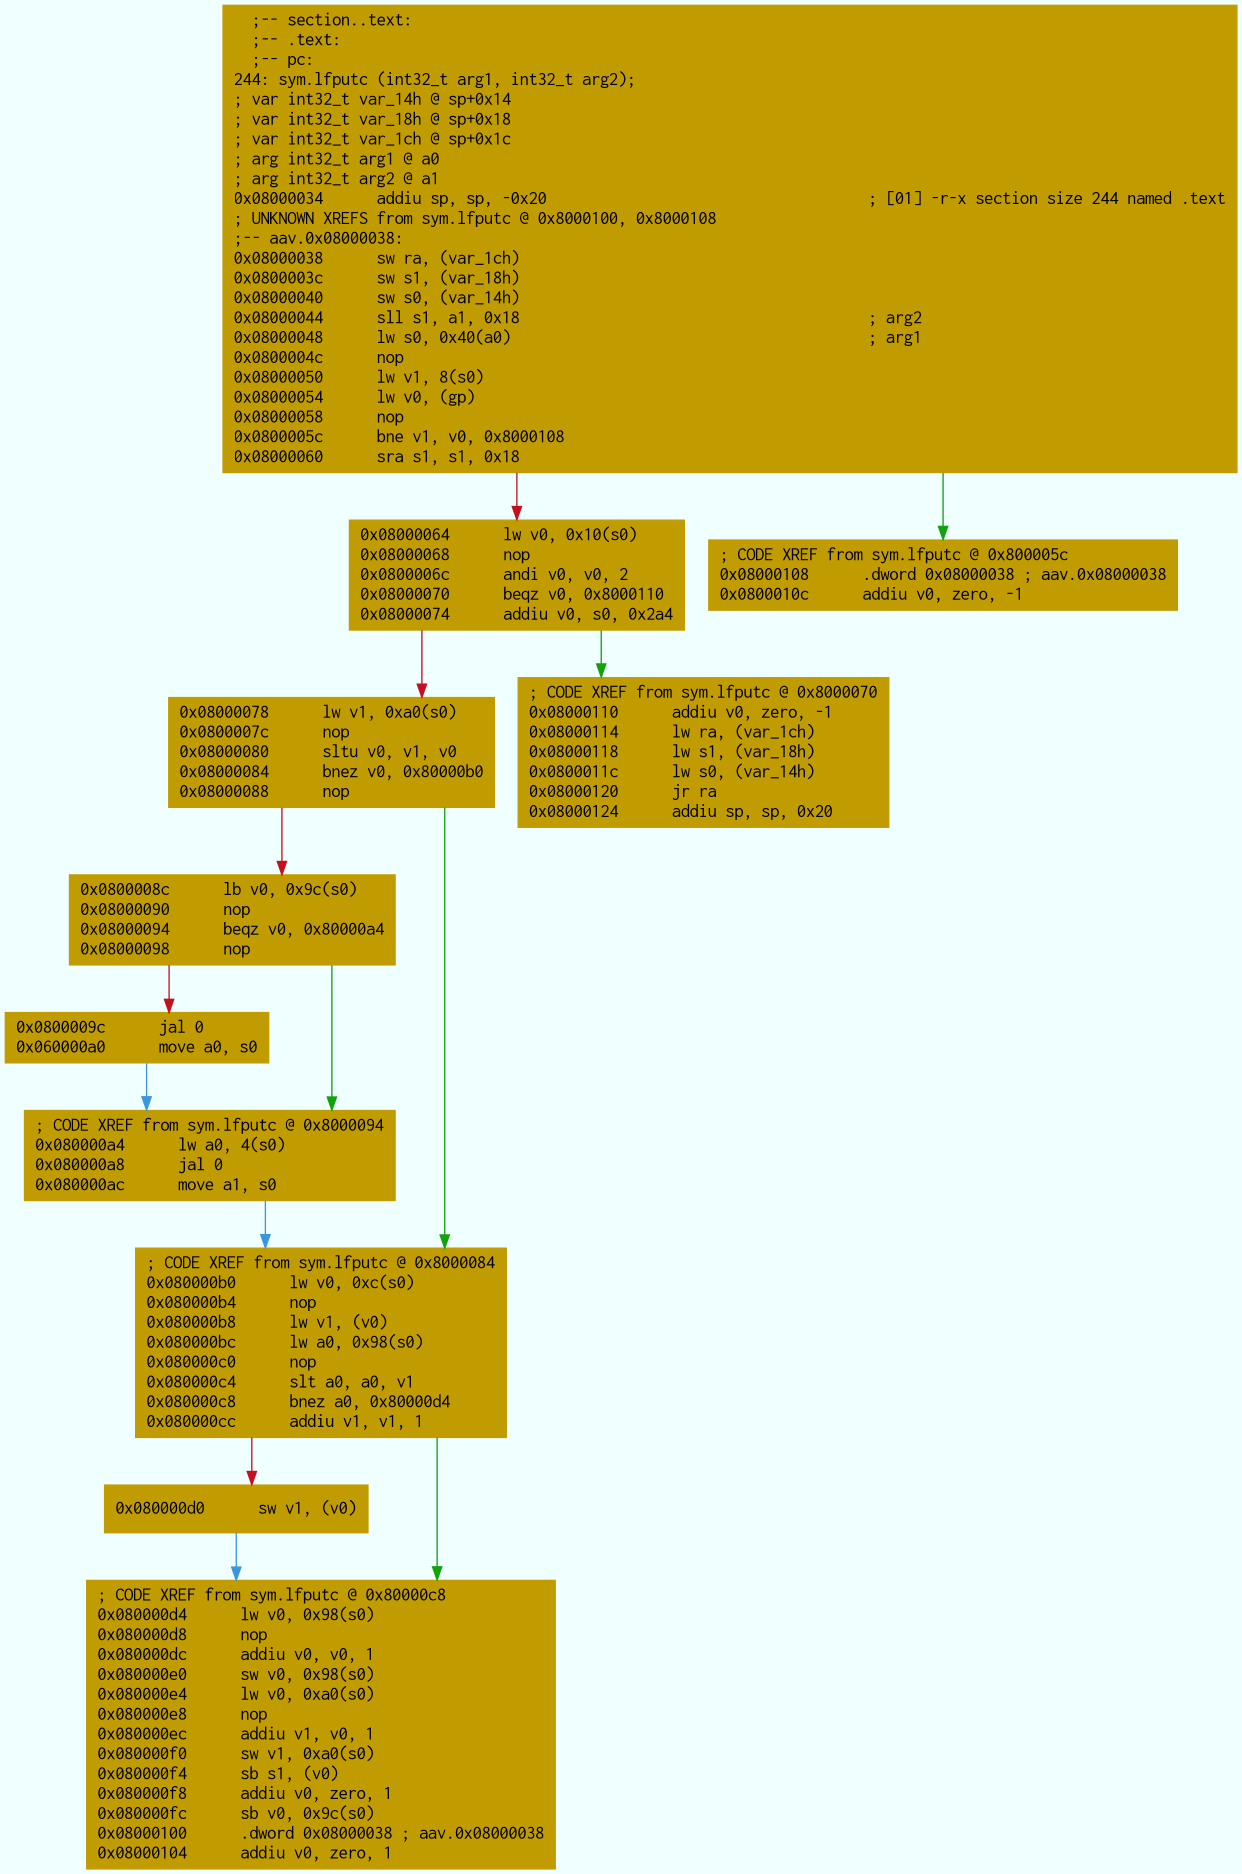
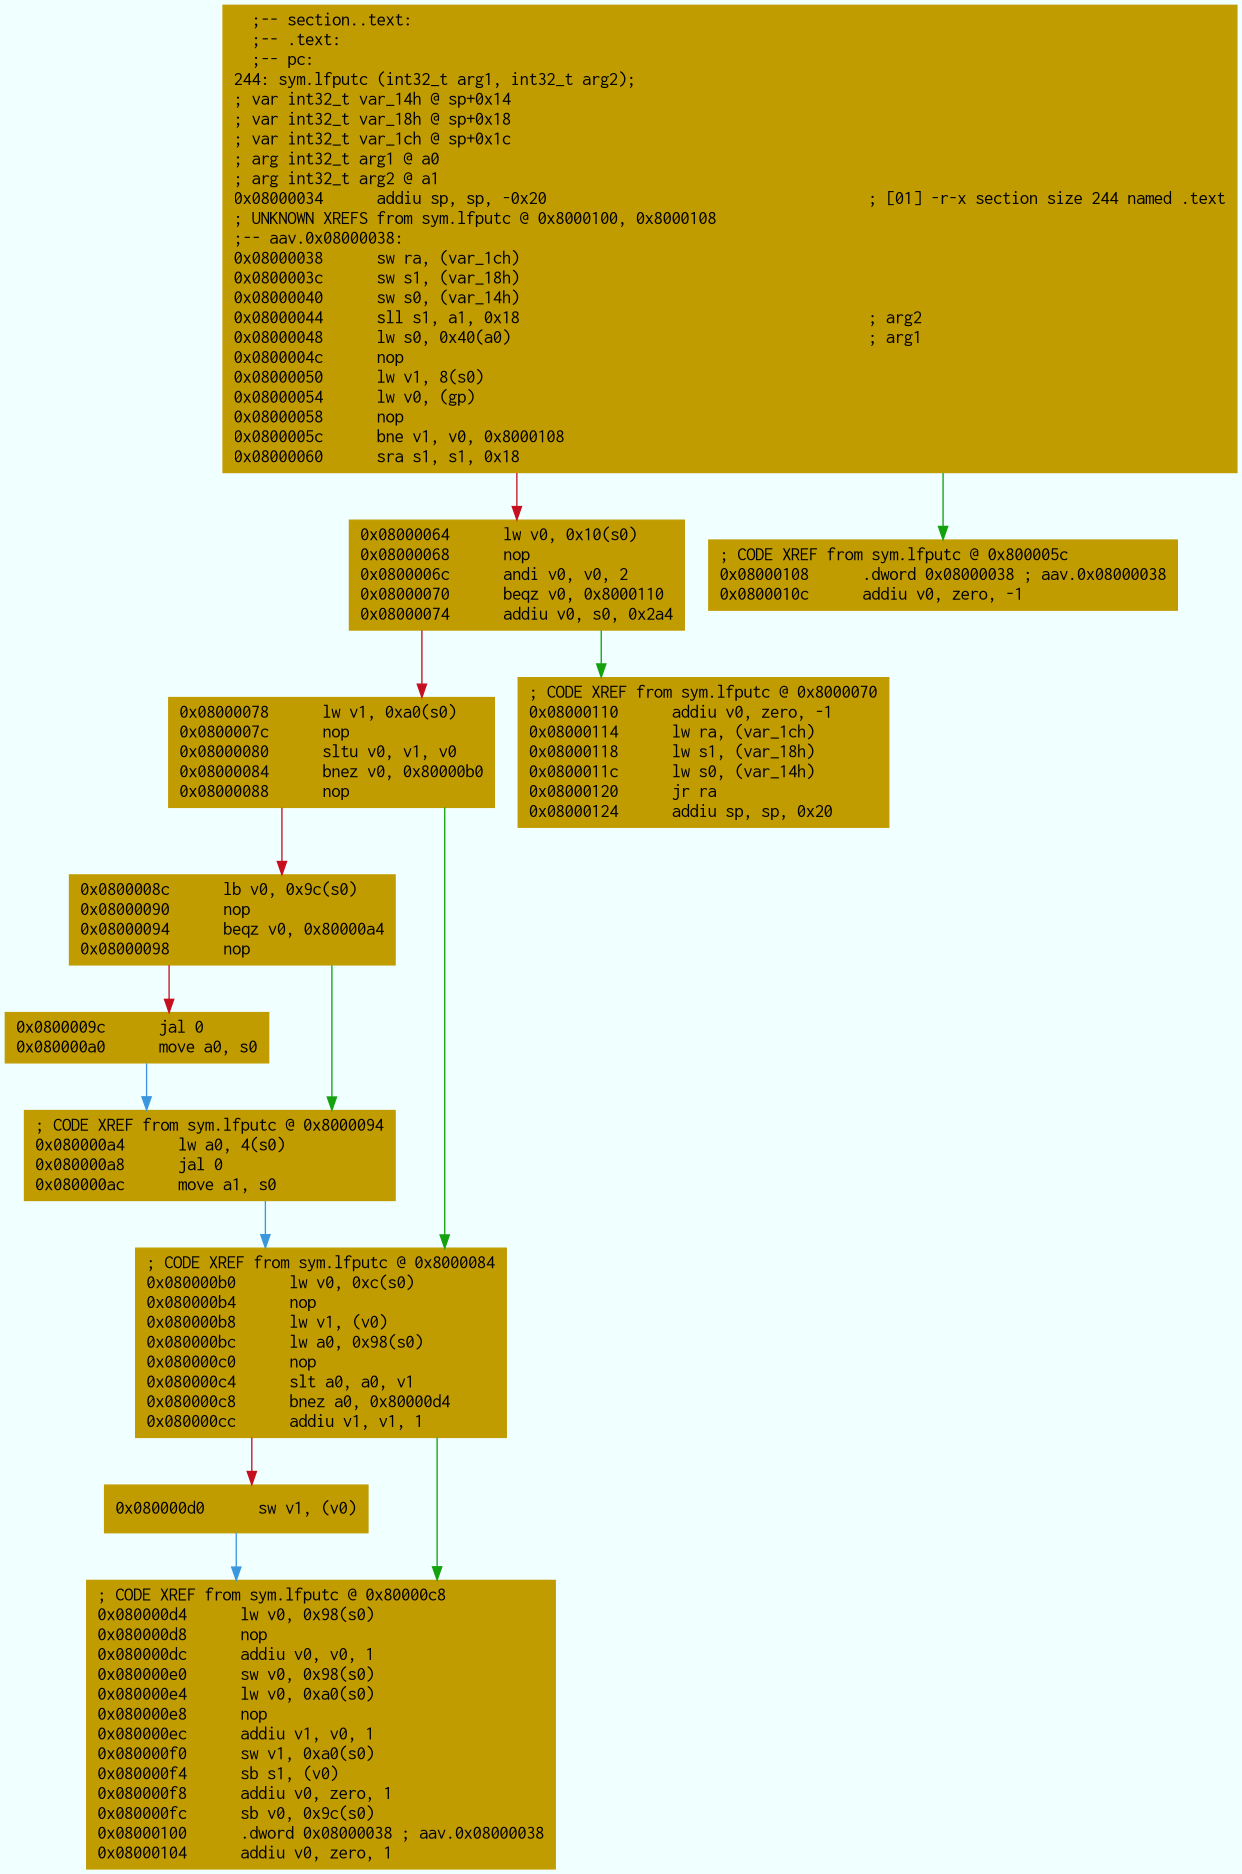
node "0x0800009c      jal 0 0x060000a0      move a0, s0": label "0x0800009c      jal 0 0x060000a0      move a0, s0" -> "0x0800009c      jal 0 0x080000a0      move a0, s0"
